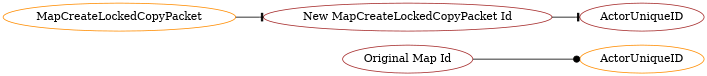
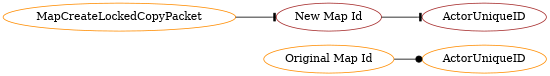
node "New MapCreateLockedCopyPacket Id": label "New MapCreateLockedCopyPacket Id" -> "New Map Id"
node "Original Map Id": color brown -> darkorange
